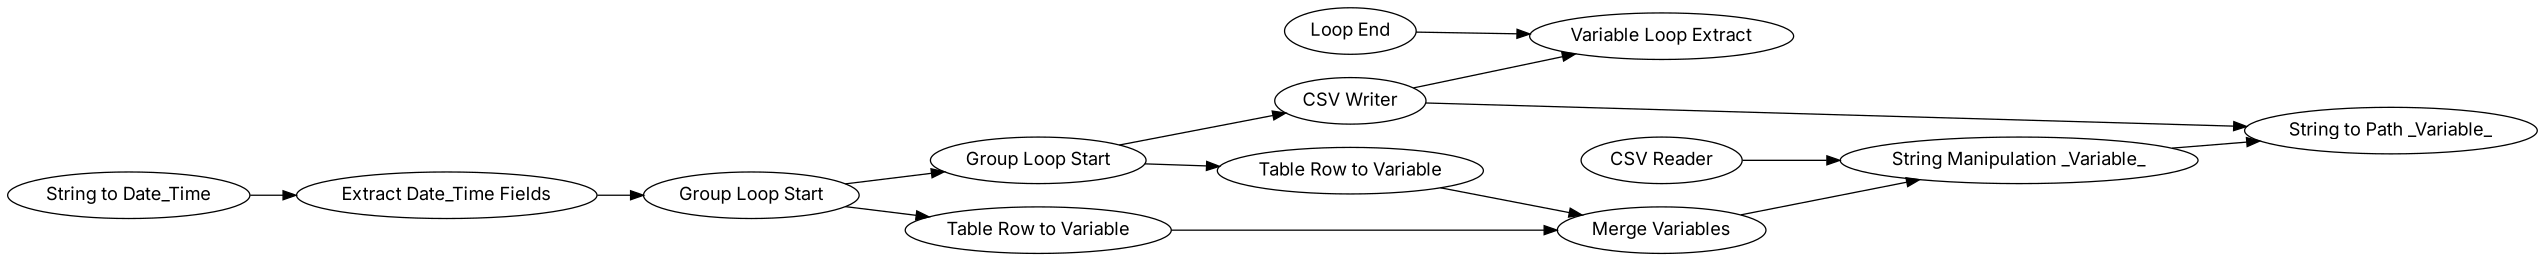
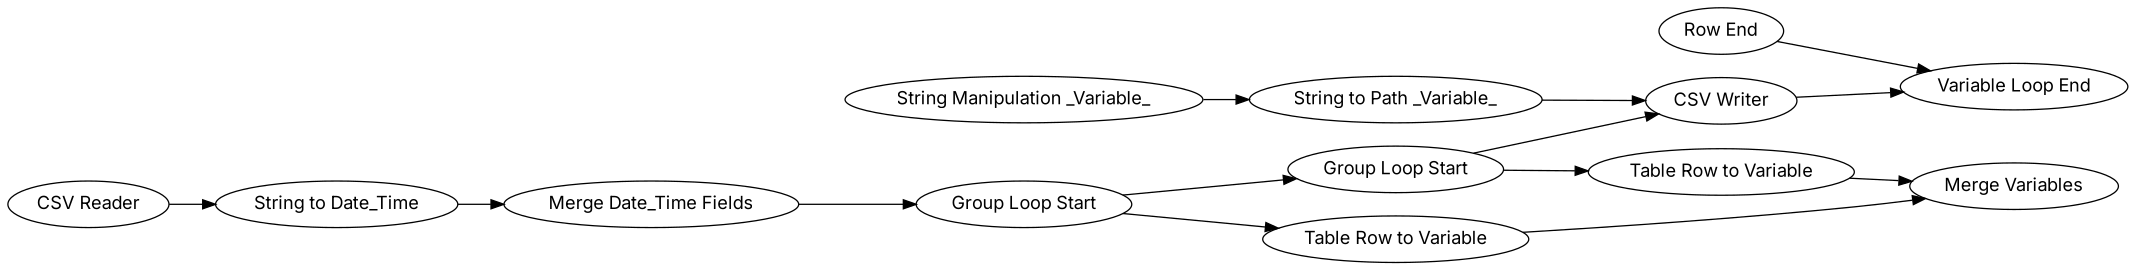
node "Loop End": label "Loop End" -> "Row End"
node "Variable Loop Extract": label "Variable Loop Extract" -> "Variable Loop End"
edge "CSV Writer" -> "String to Path _Variable_": reversed
edge "CSV Reader" -> "String Manipulation _Variable_": now "CSV Reader" -> "String to Date_Time"
node "Extract Date_Time Fields": label "Extract Date_Time Fields" -> "Merge Date_Time Fields"
edge "Merge Variables" -> "String Manipulation _Variable_": removed
